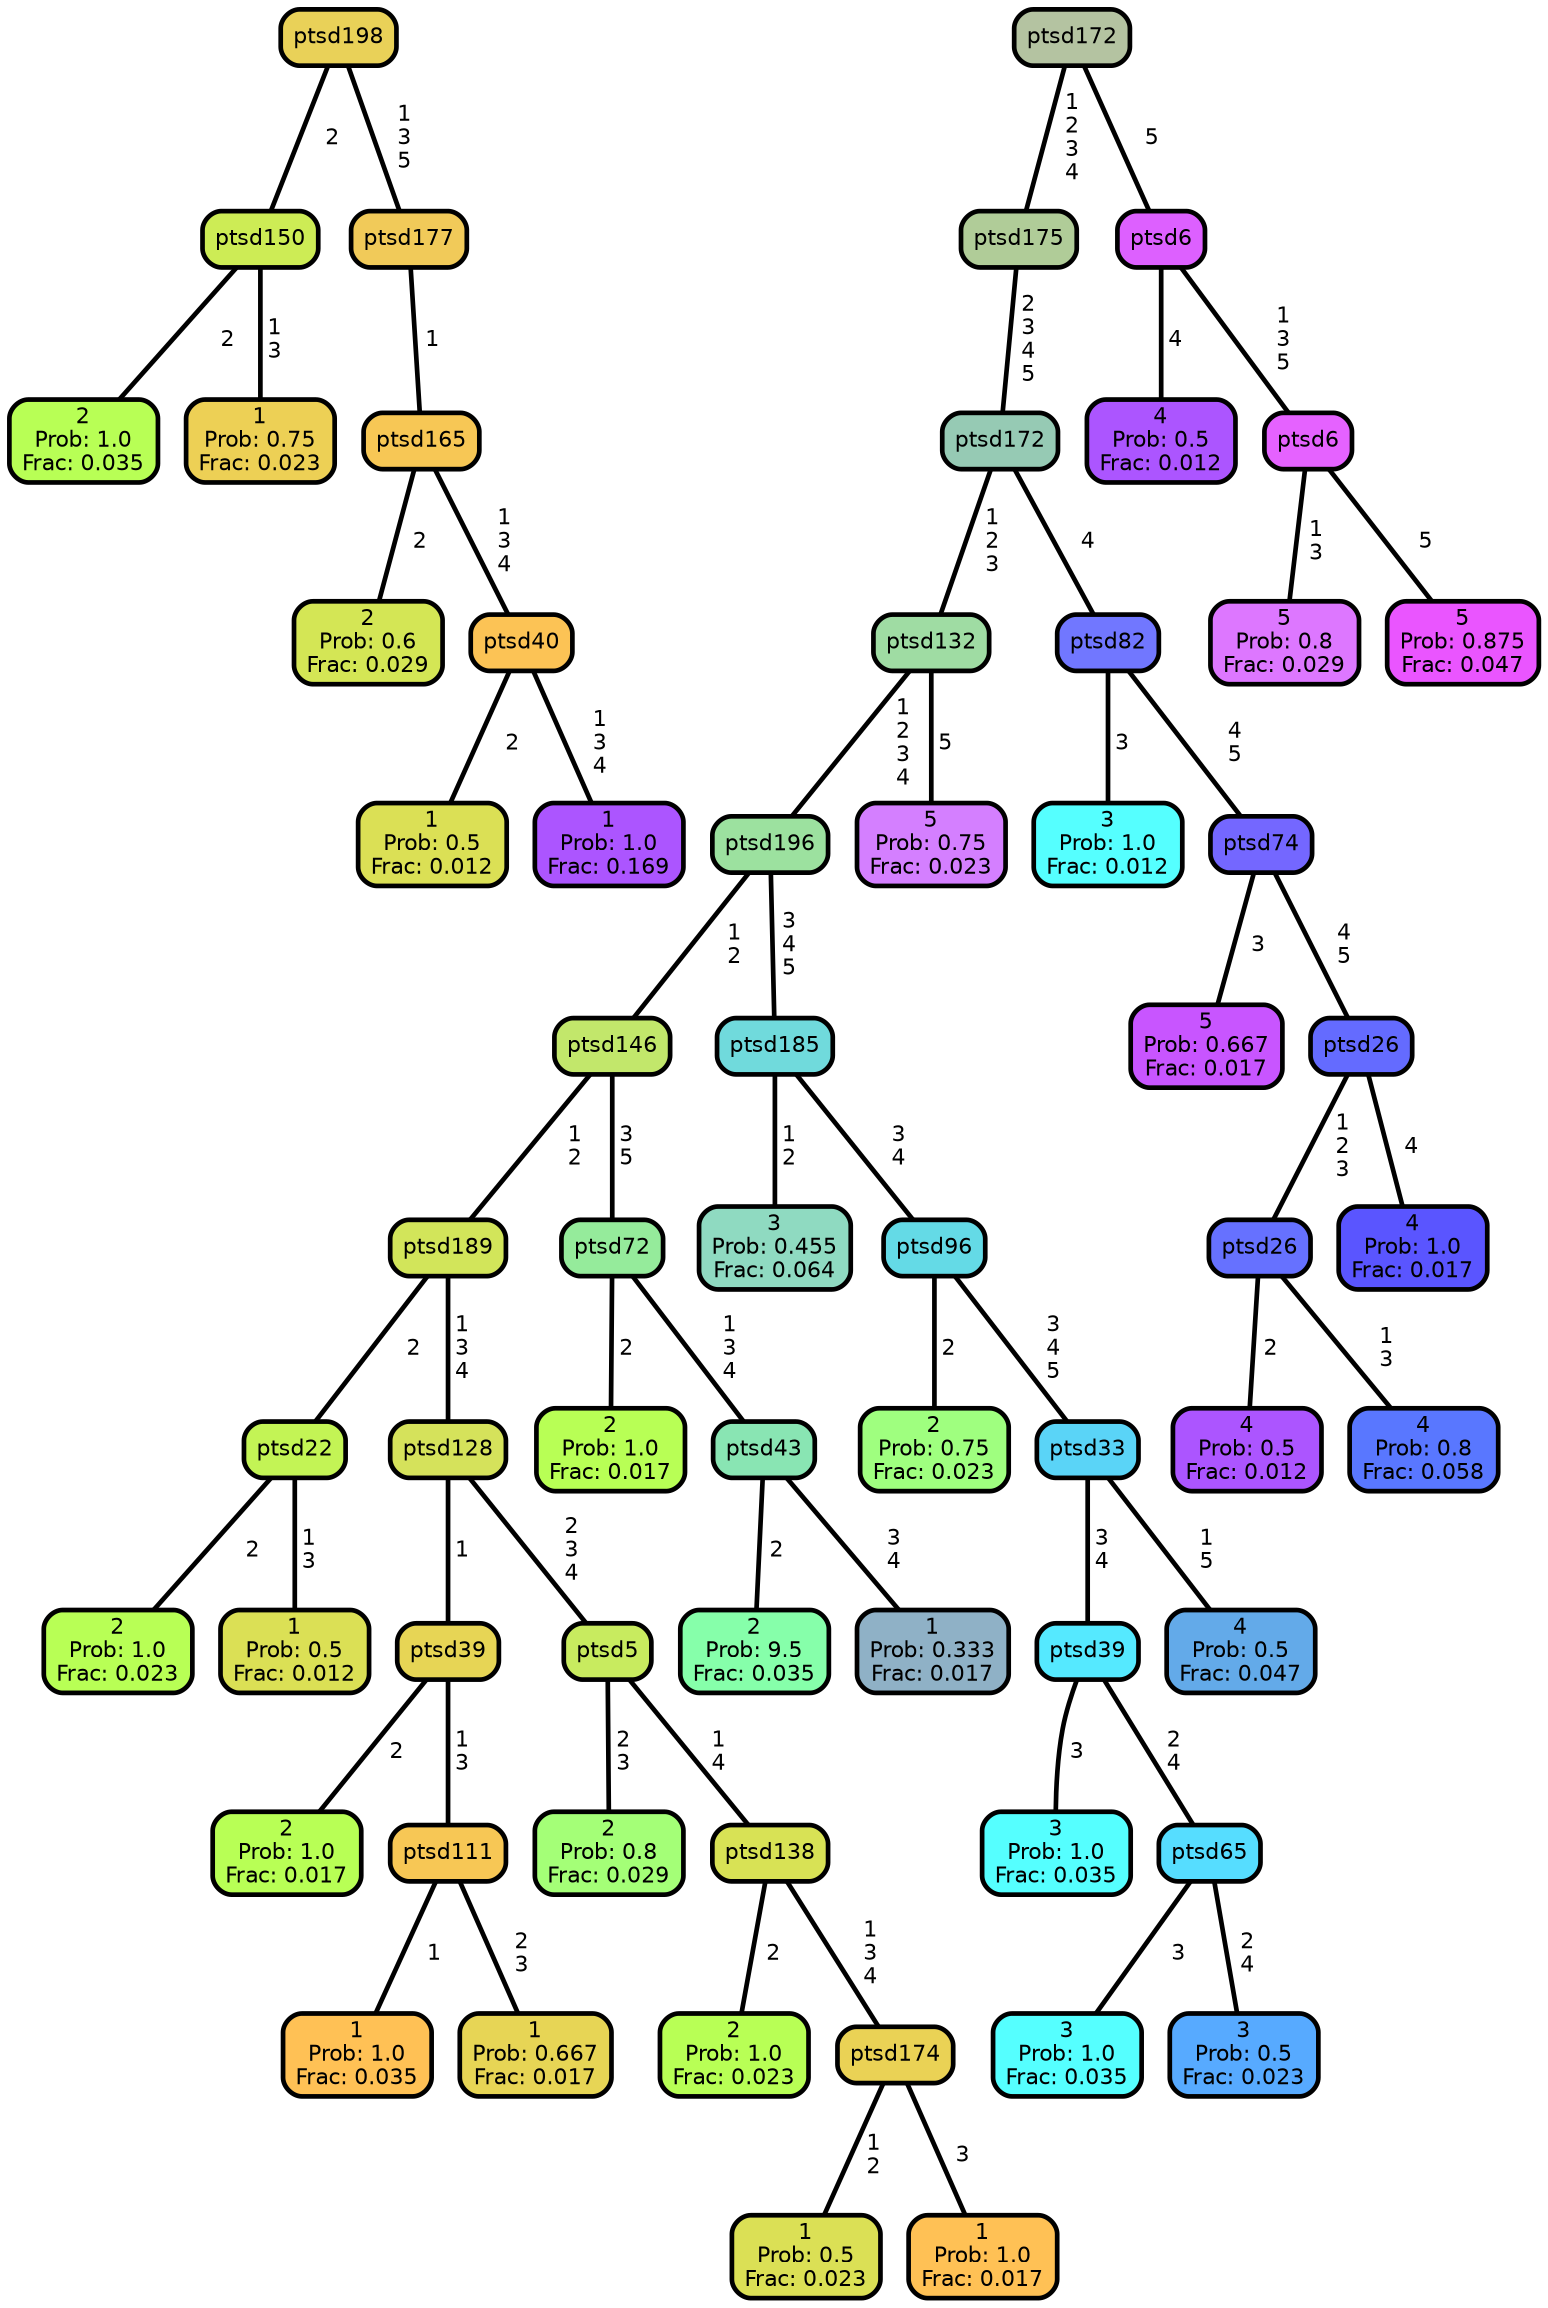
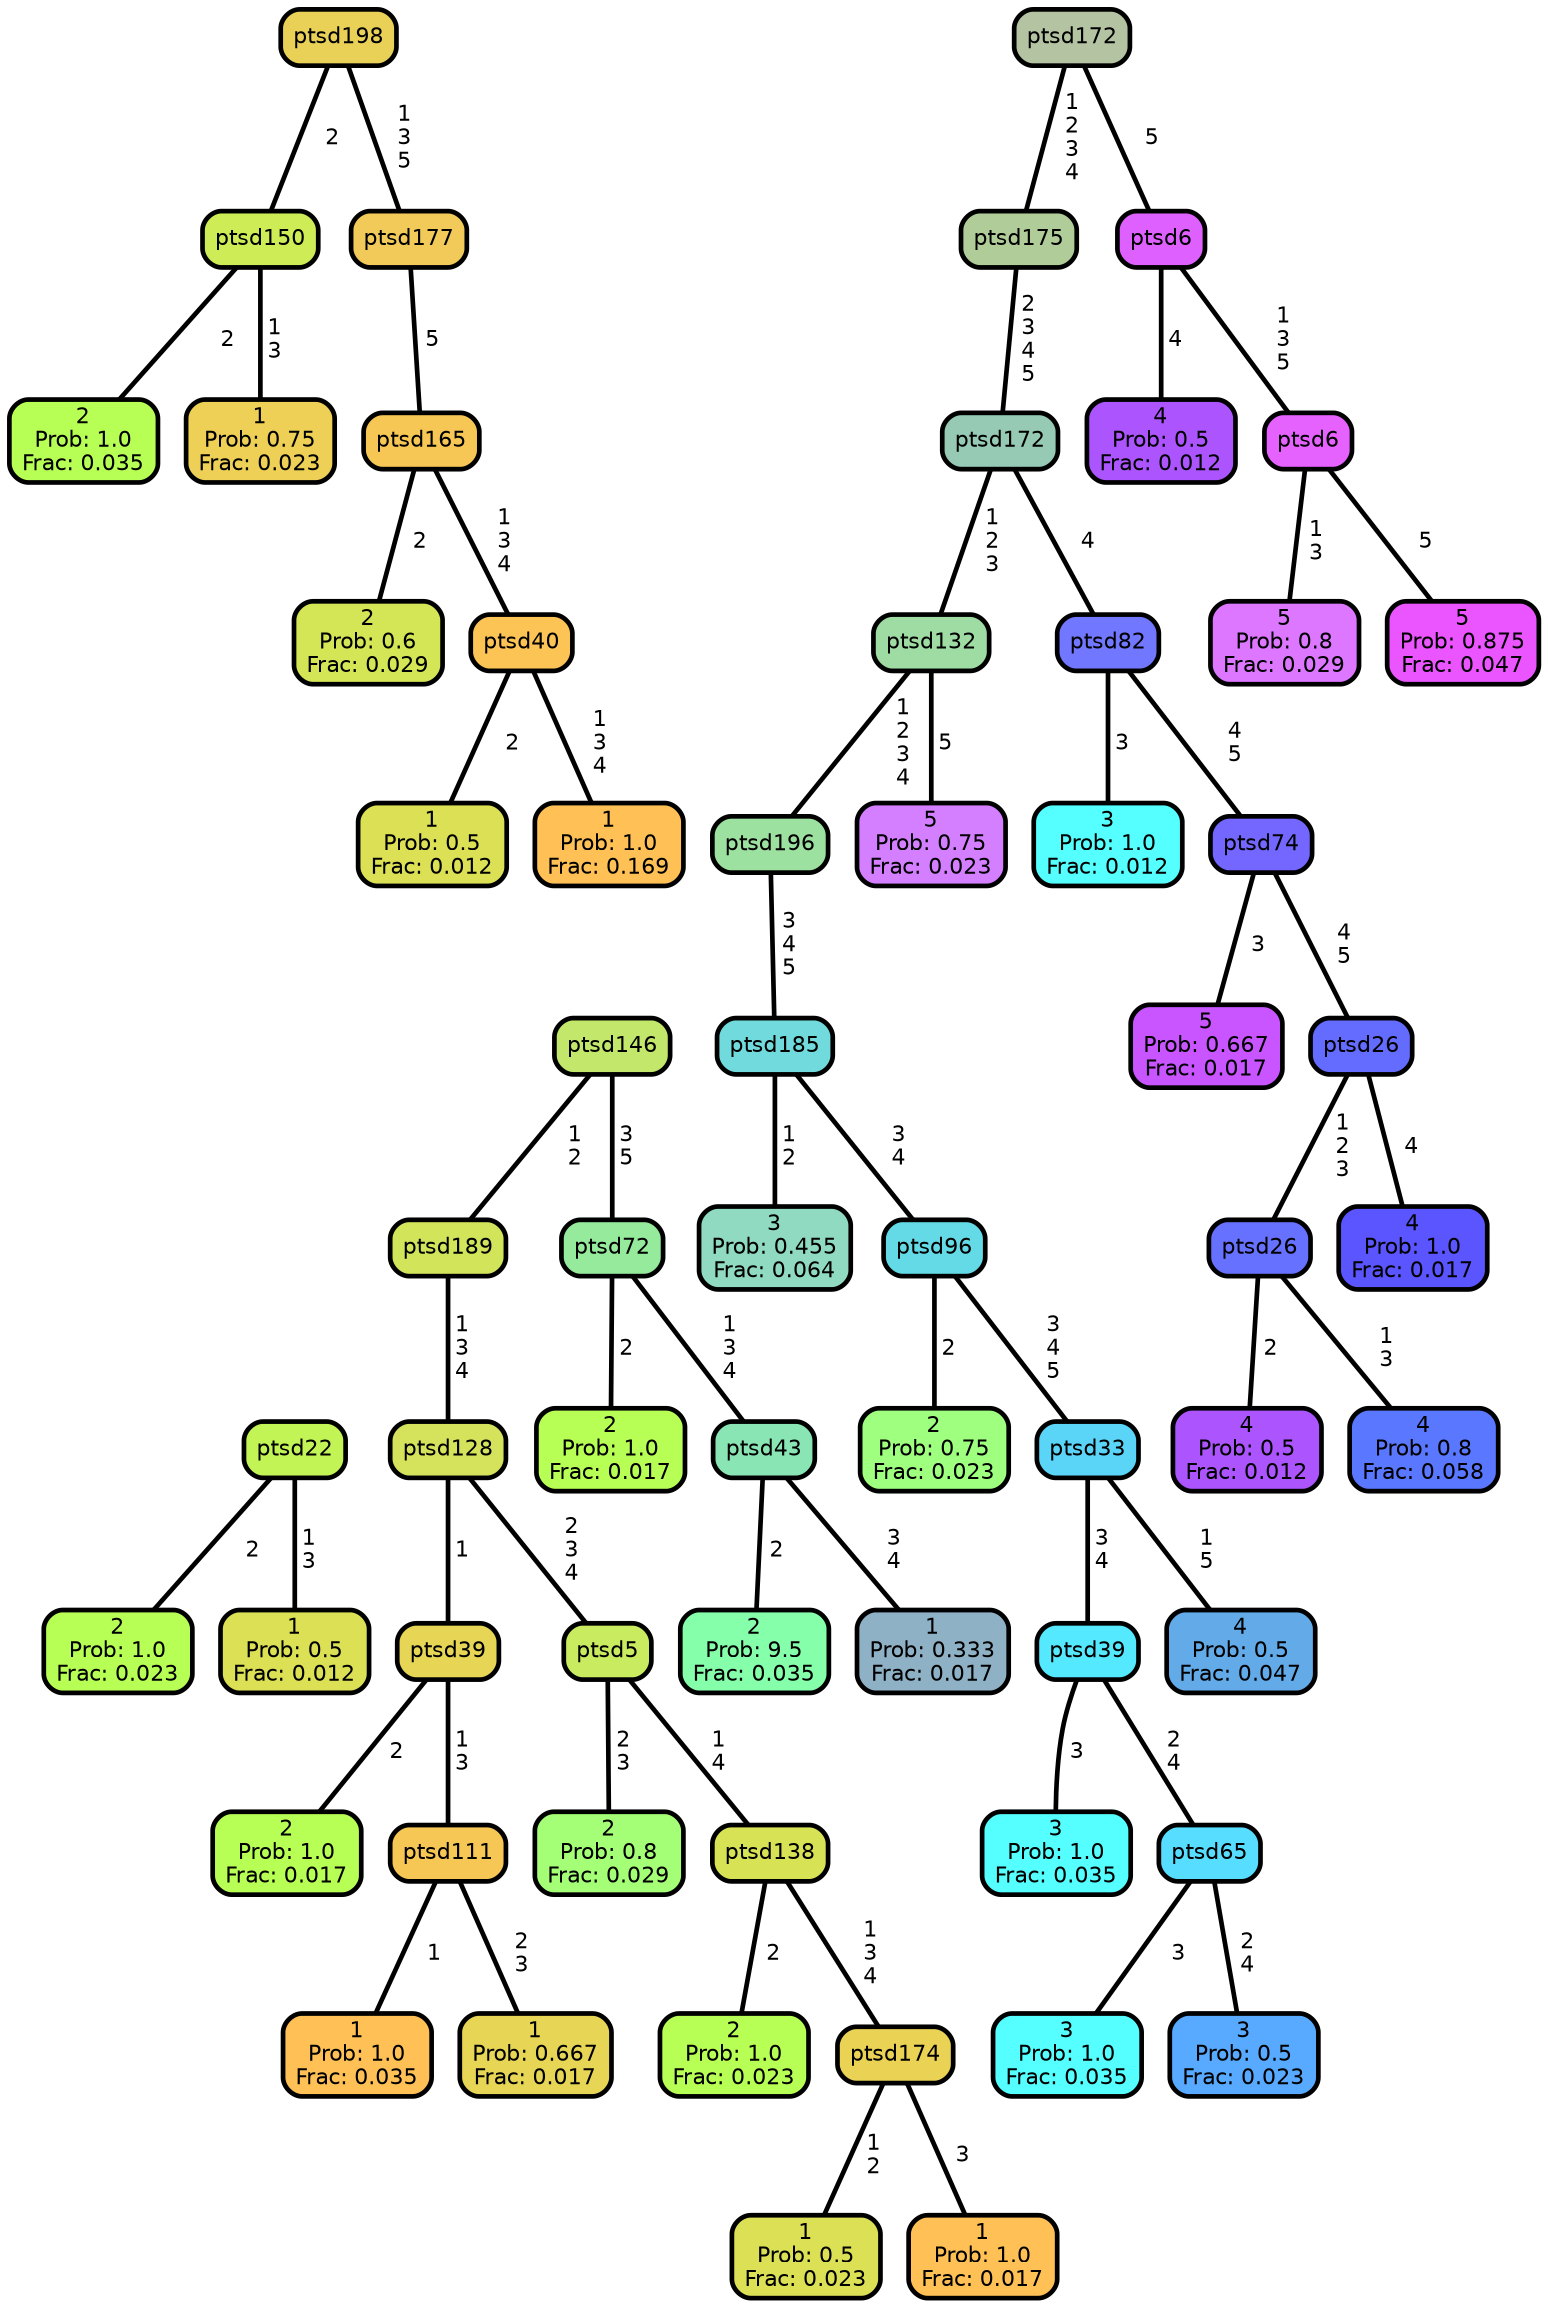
edge "ptsd177" -- "ptsd165": label " 1" -> " 5"
node "1 Prob: 1.0 Frac: 0.169": fillcolor #ac55ff -> #ffc155
edge "ptsd196" -- "ptsd146": removed, label "1 2"
edge "ptsd189" -- "ptsd22": removed, label "2"
